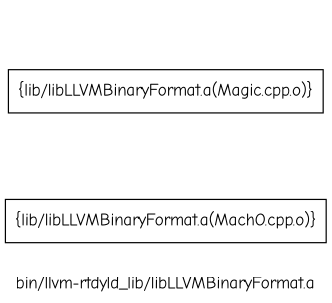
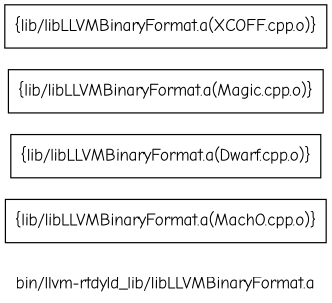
node "{lib/libLLVMBinaryFormat.a(XCOFF.cpp.o)}": added
node "{lib/libLLVMBinaryFormat.a(Dwarf.cpp.o)}": added
